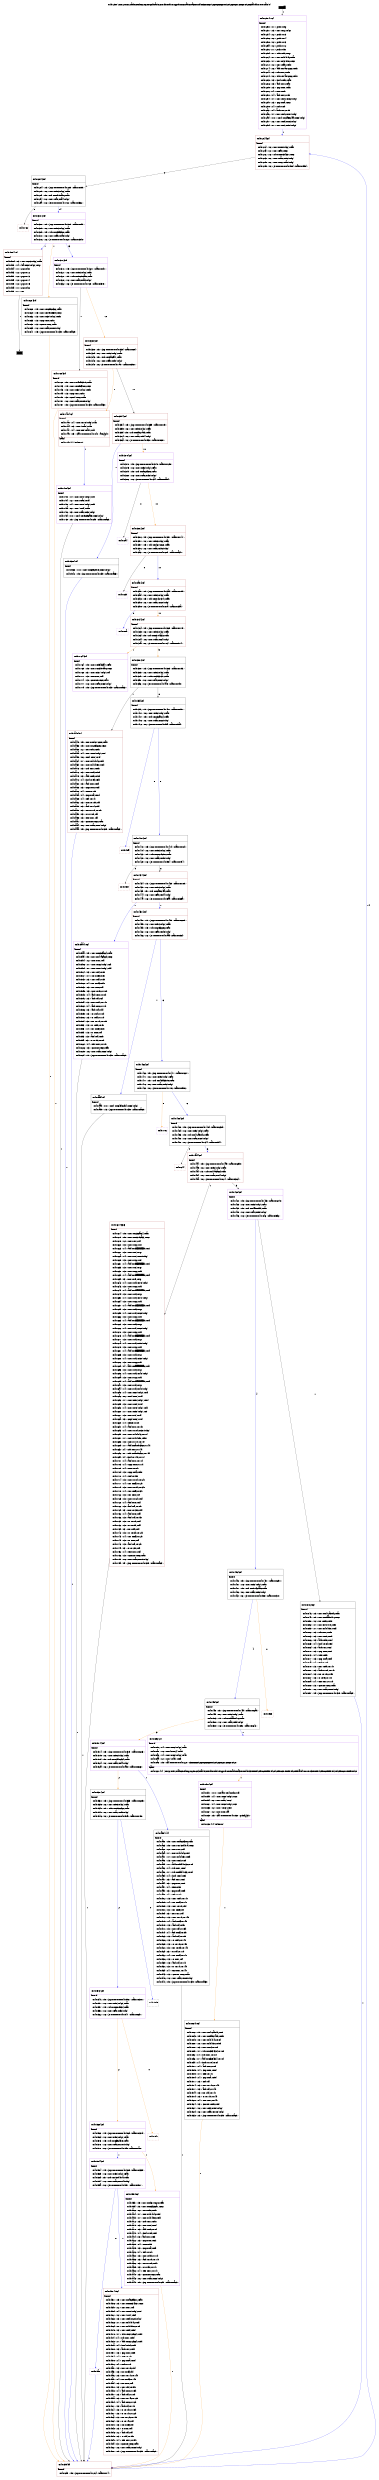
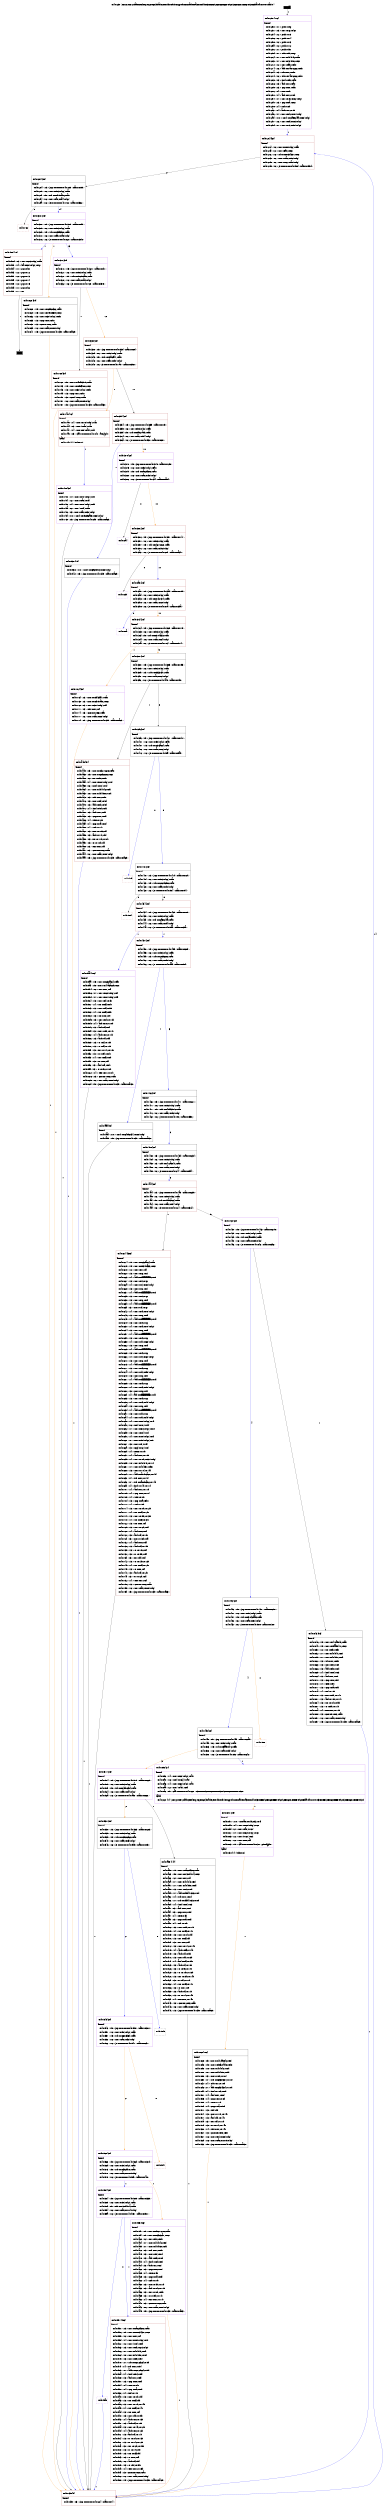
node "0x4017ec": removed
node "0x401c44": removed
edge "0x401764 [30]" -> "0x401cb9 [5]": added, label "1"
edge "0x401514 [28]" -> "0x401abe [147]": color blue -> black
